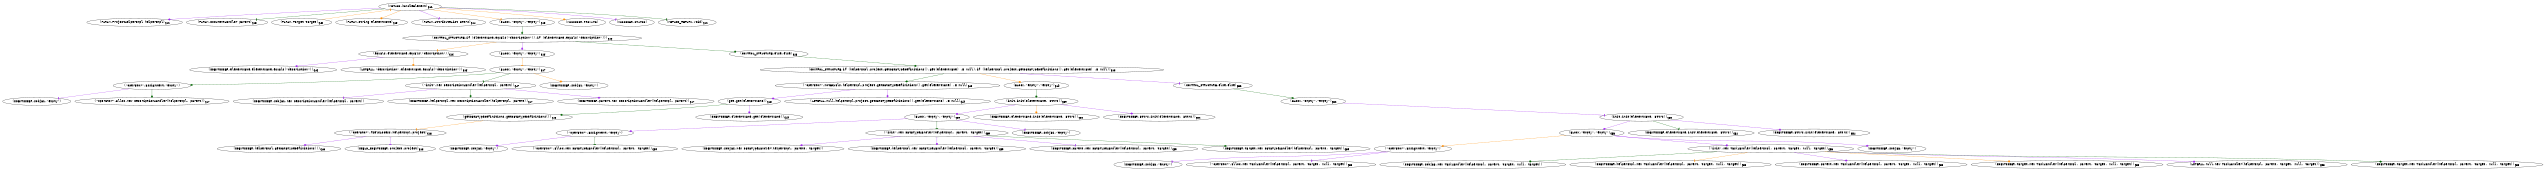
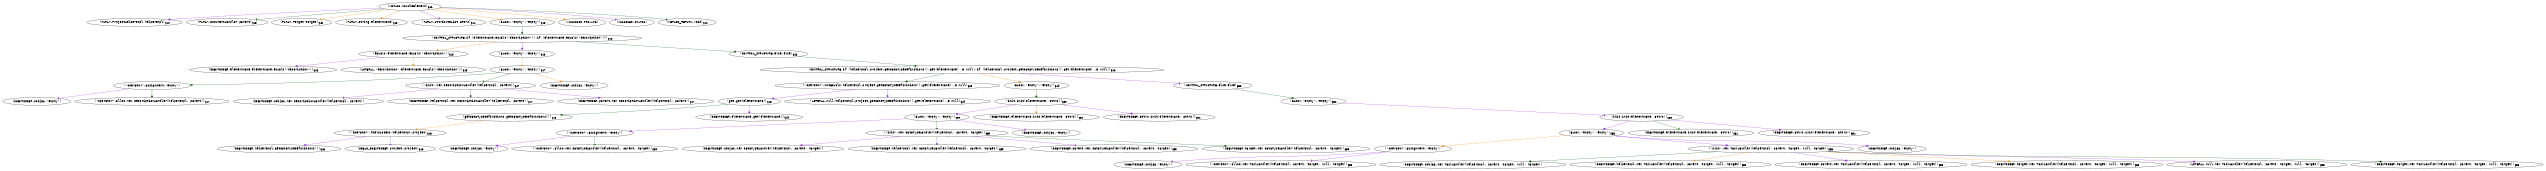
edge "(PARAM,Target target)" -> "(METHOD,handleElement)": reversed
